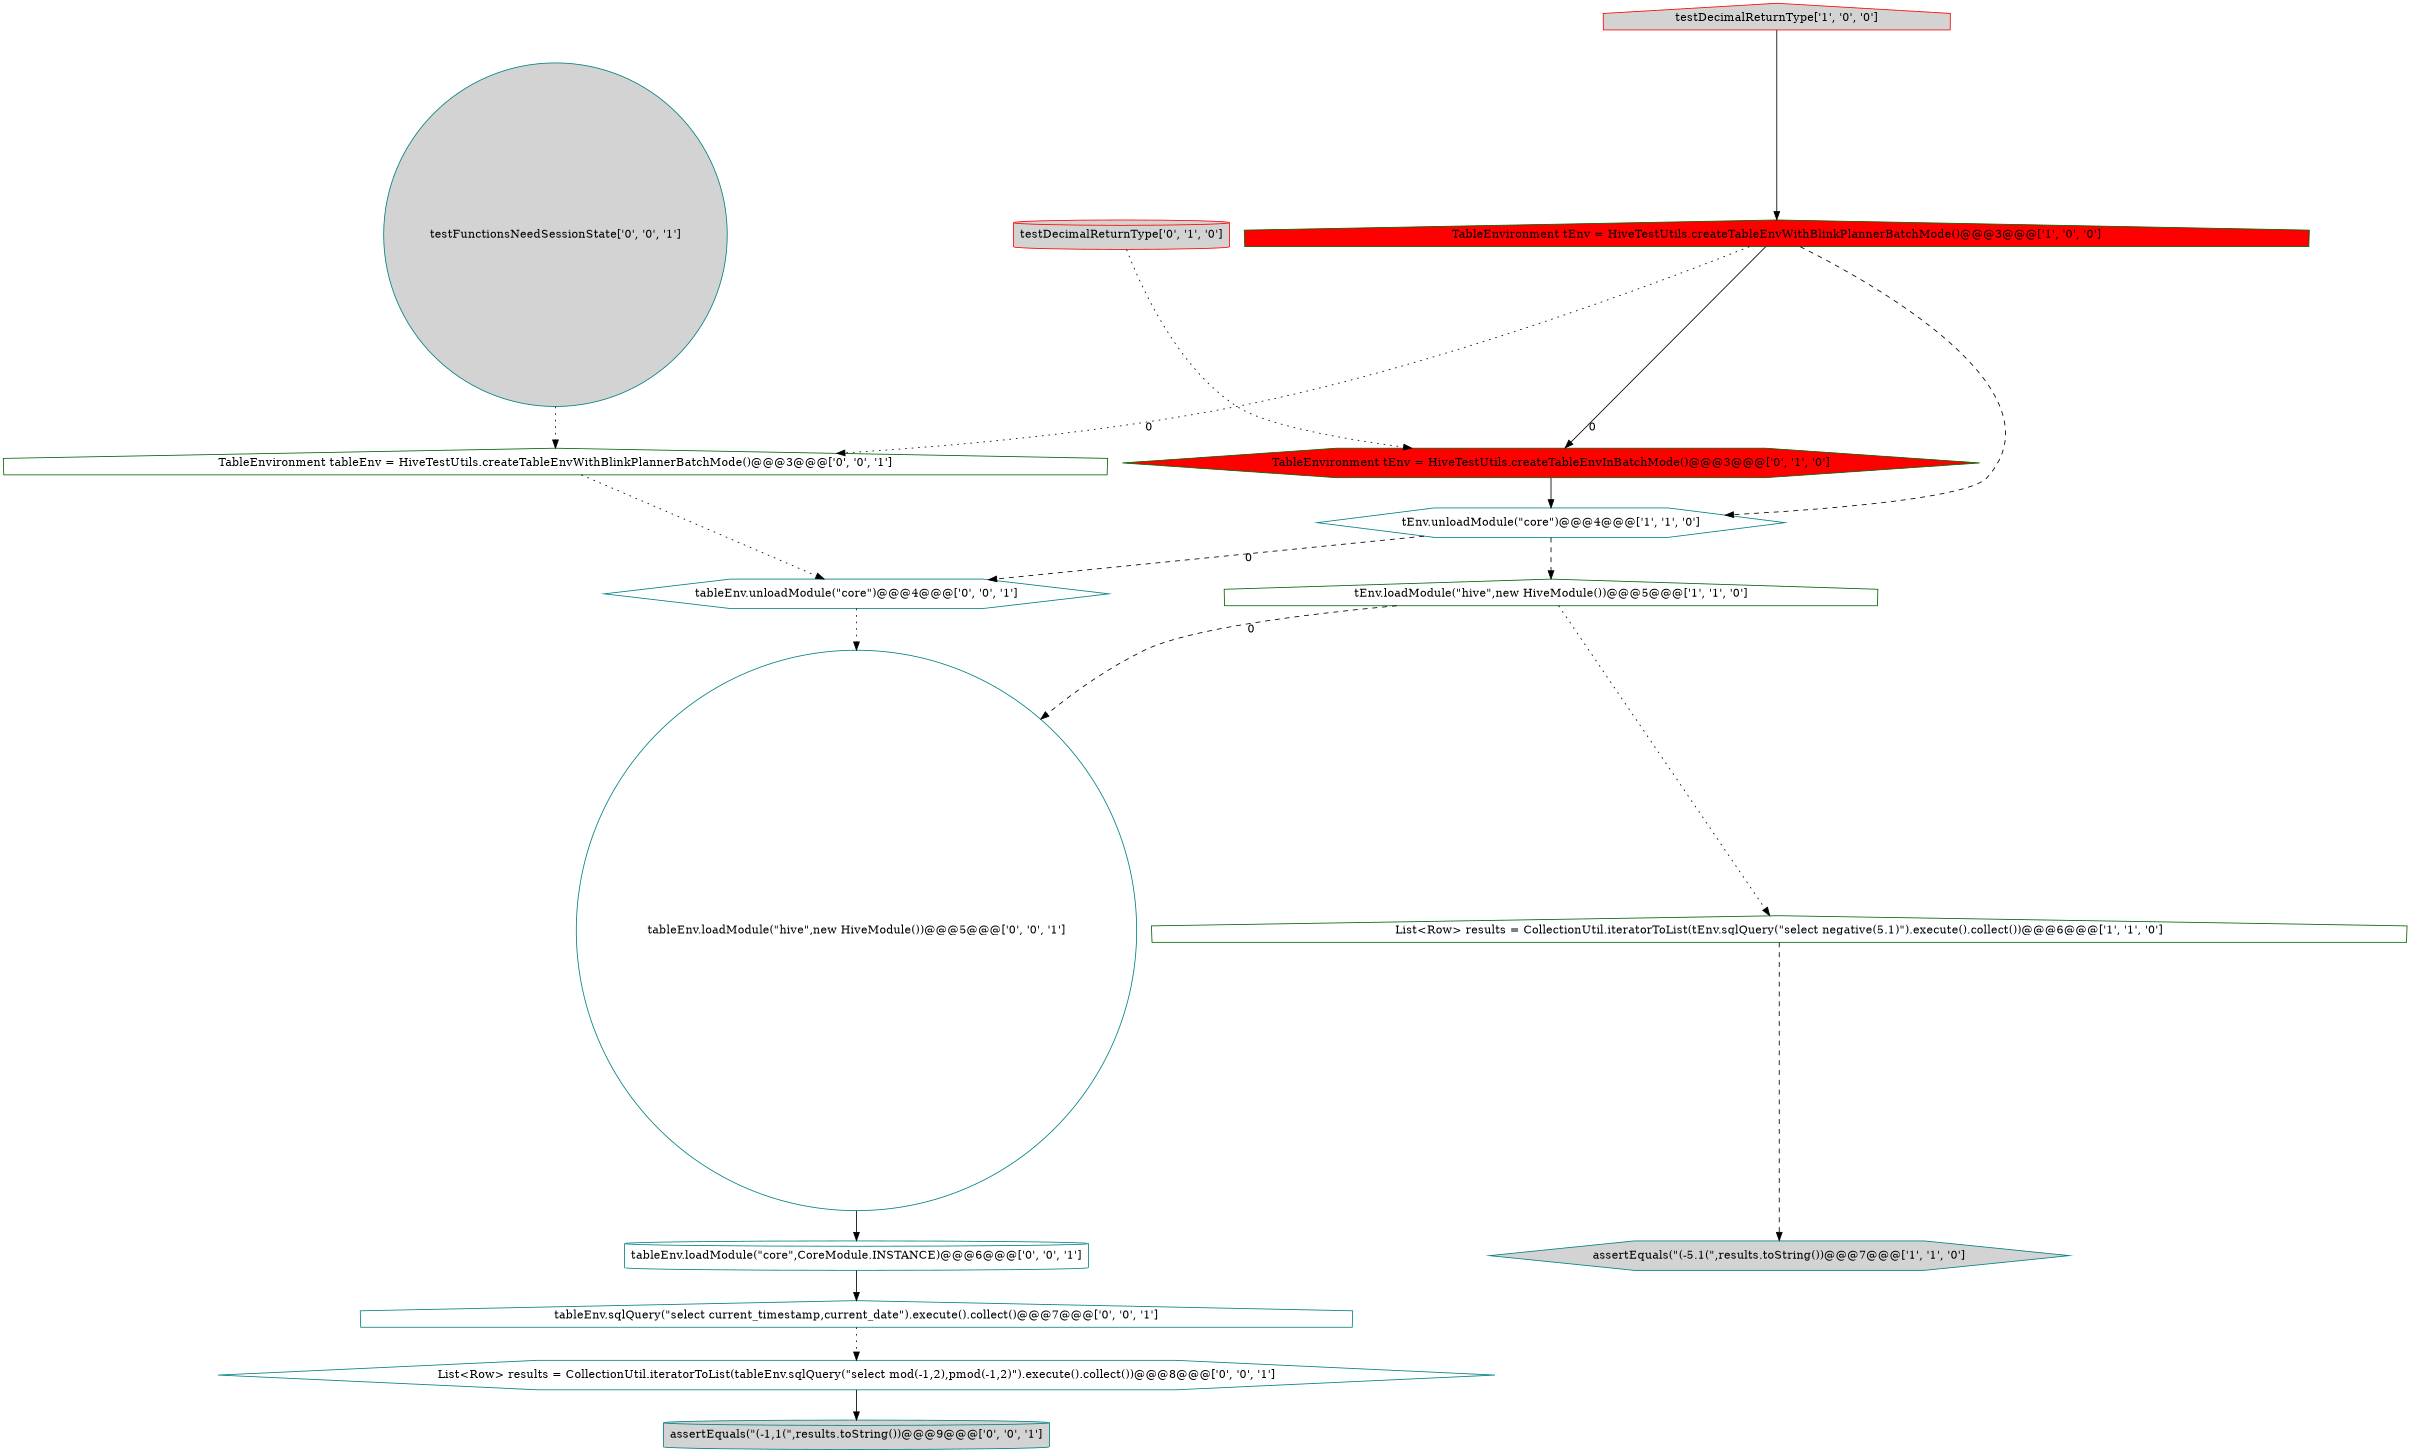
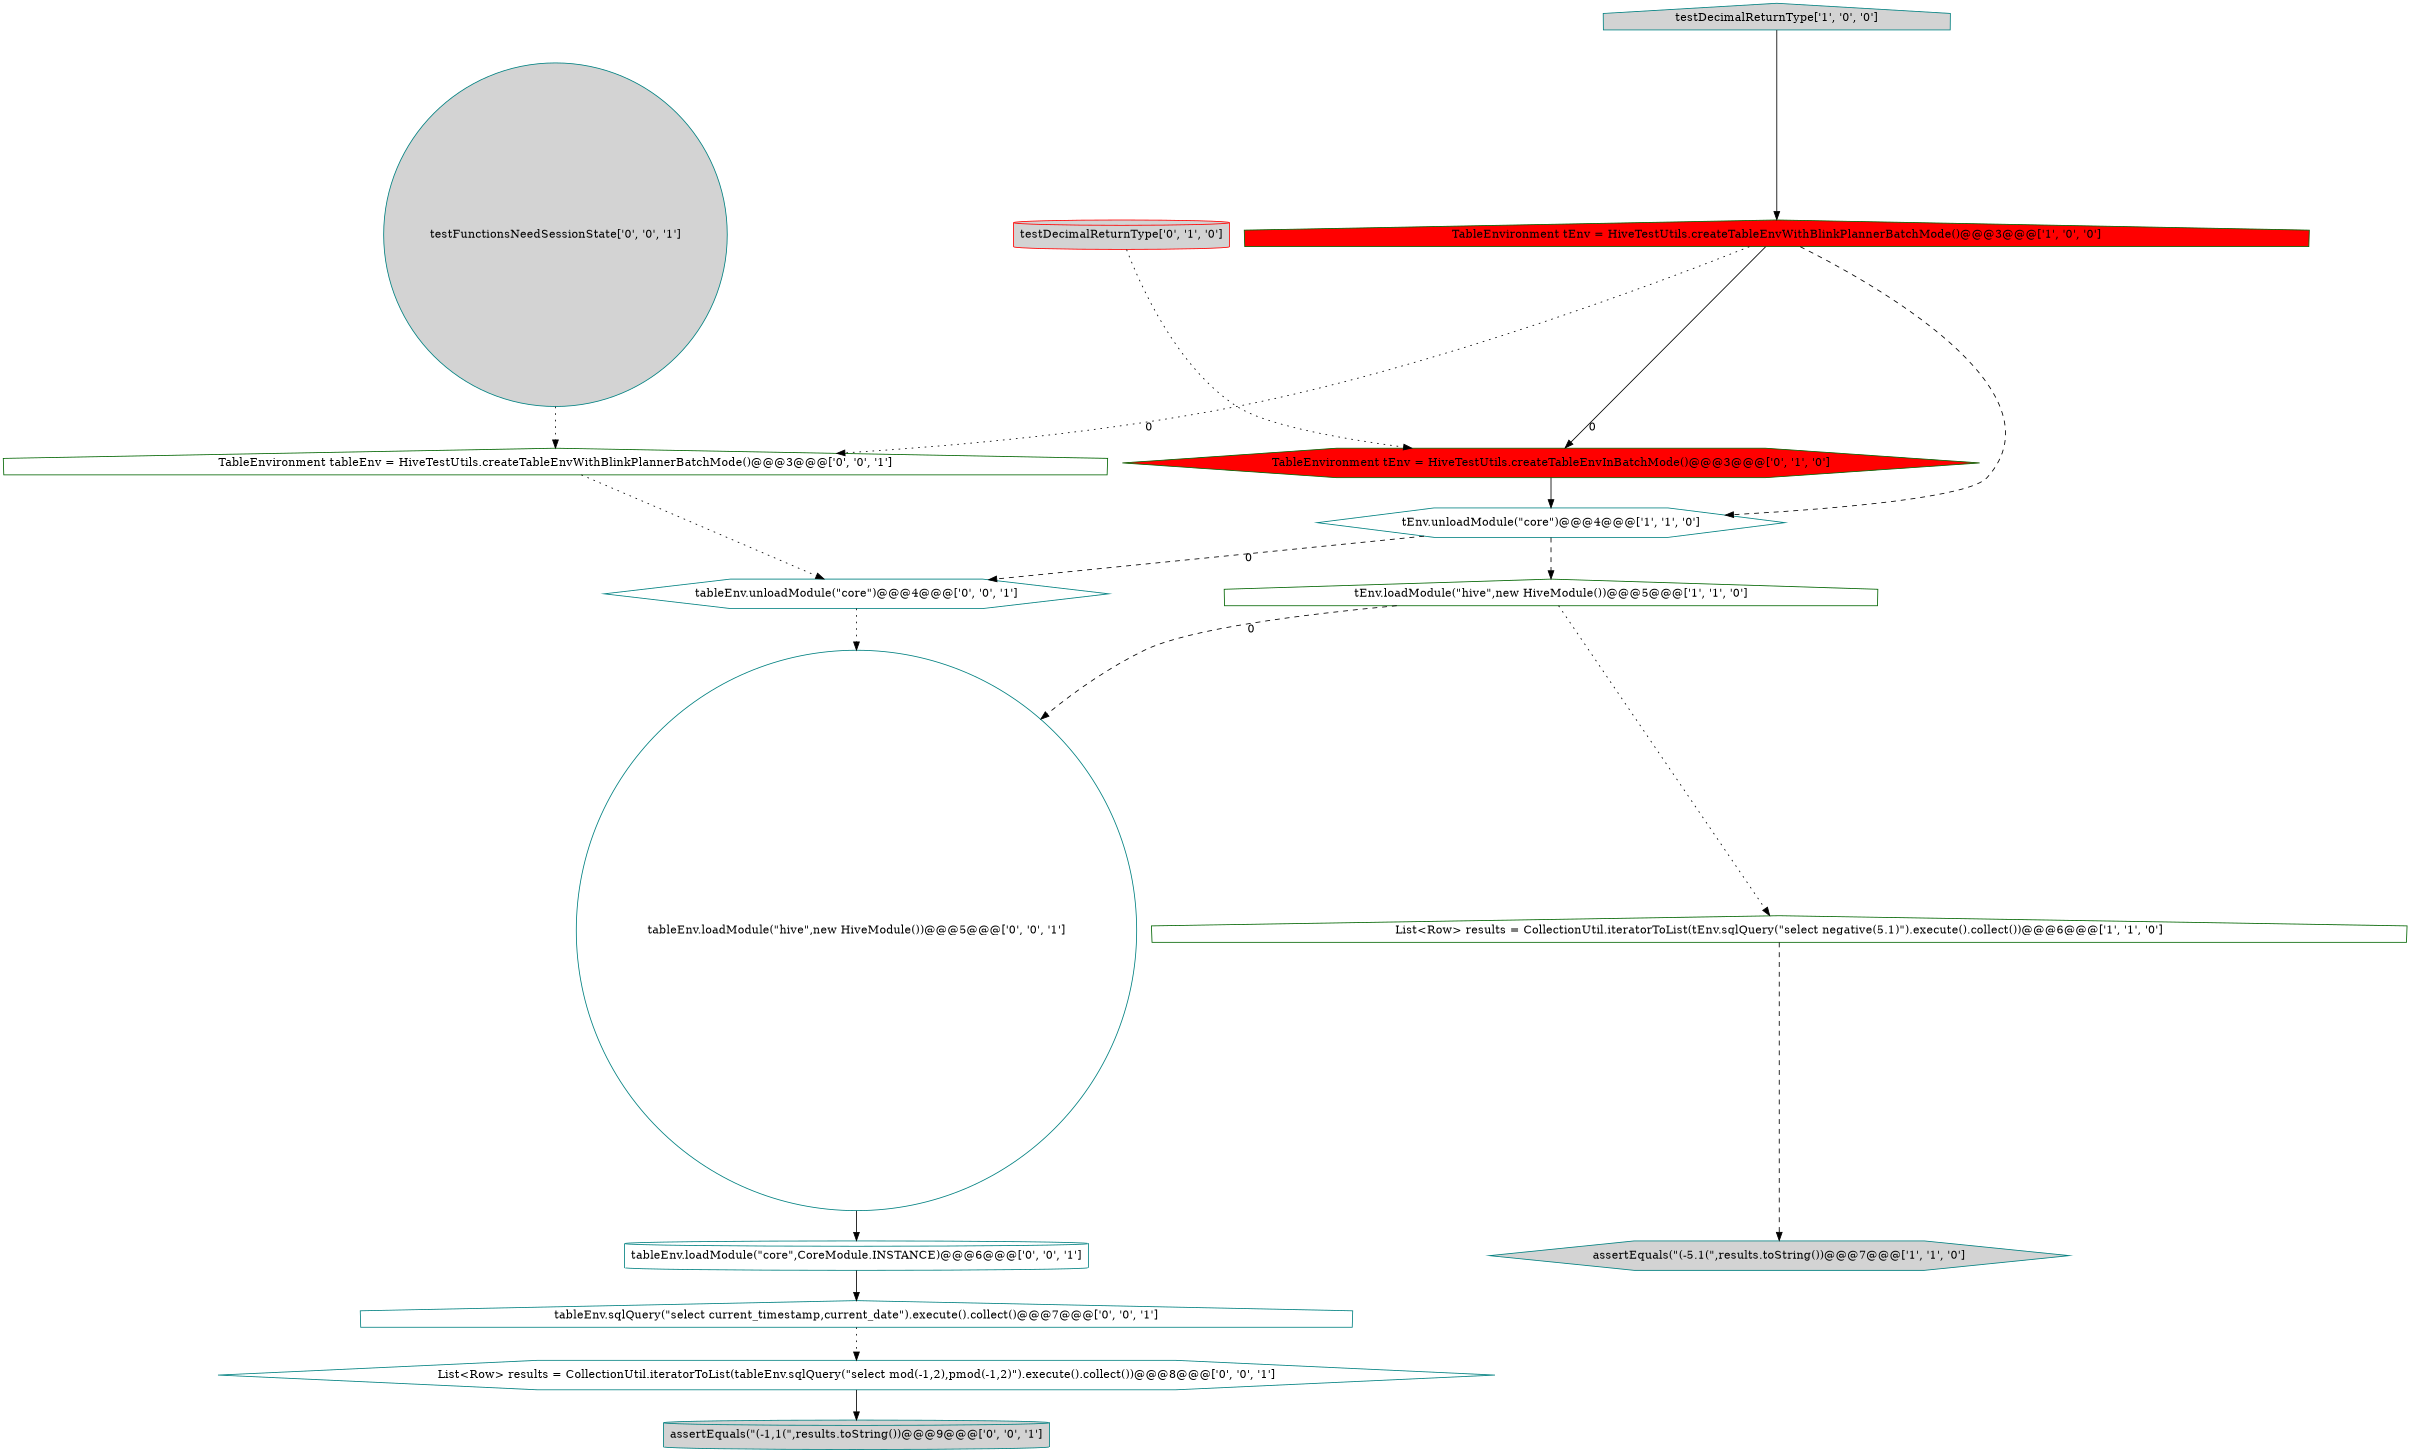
node "testDecimalReturnType['1', '0', '0']": color red -> teal
